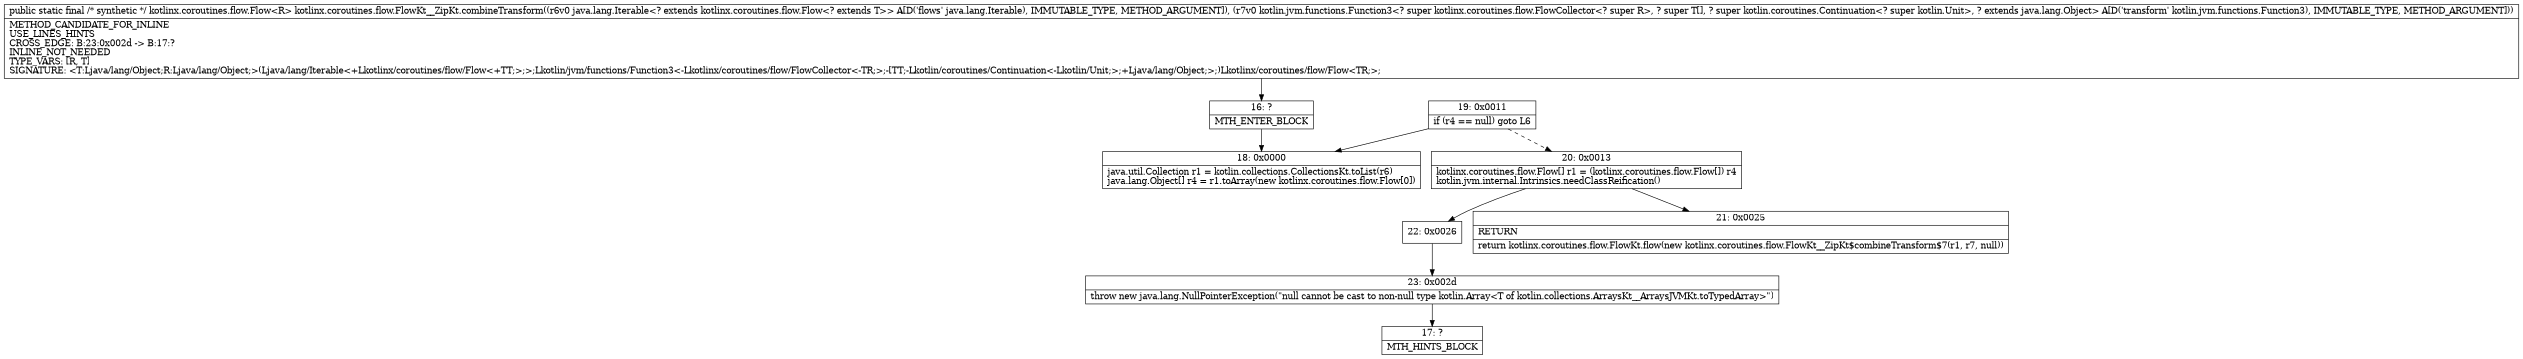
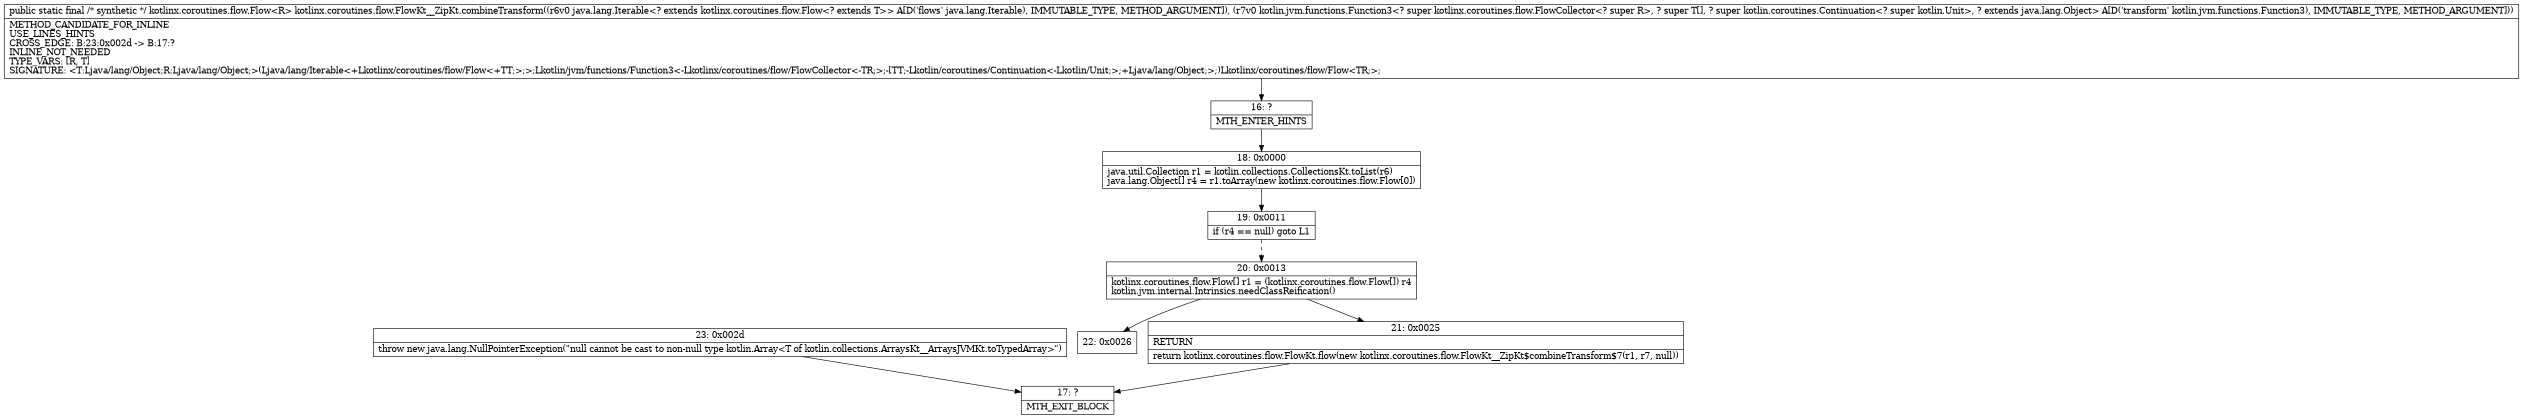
node "16: ?": text "MTH_ENTER_BLOCK" -> "MTH_ENTER_HINTS"
node "19: 0x0011": text "if (r4 == null) goto L6" -> "if (r4 == null) goto L1"
edge "19: 0x0011" -> "18: 0x0000": reversed
edge "22: 0x0026" -> "23: 0x002d": removed
node "17: ?": text "MTH_HINTS_BLOCK" -> "MTH_EXIT_BLOCK"
edge "21: 0x0025" -> "17: ?": added
